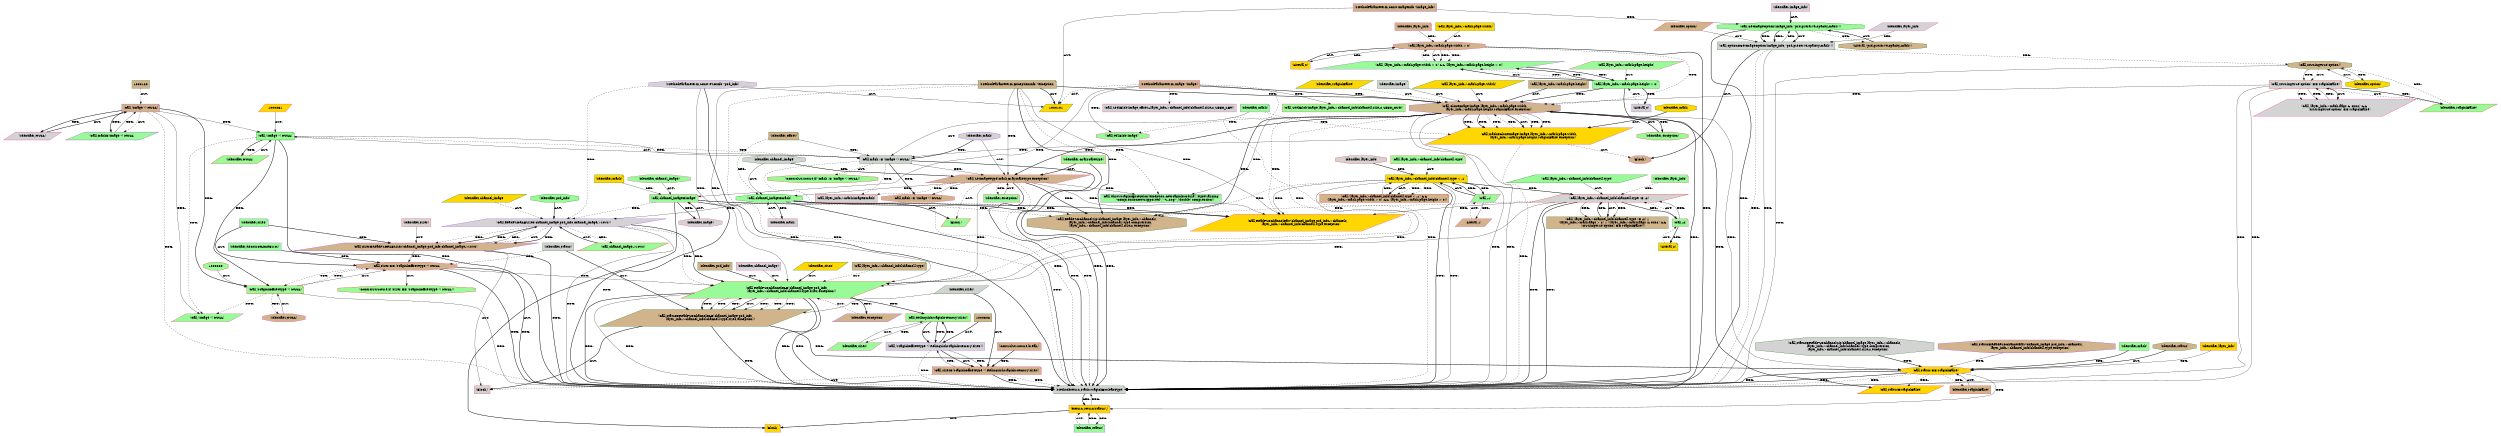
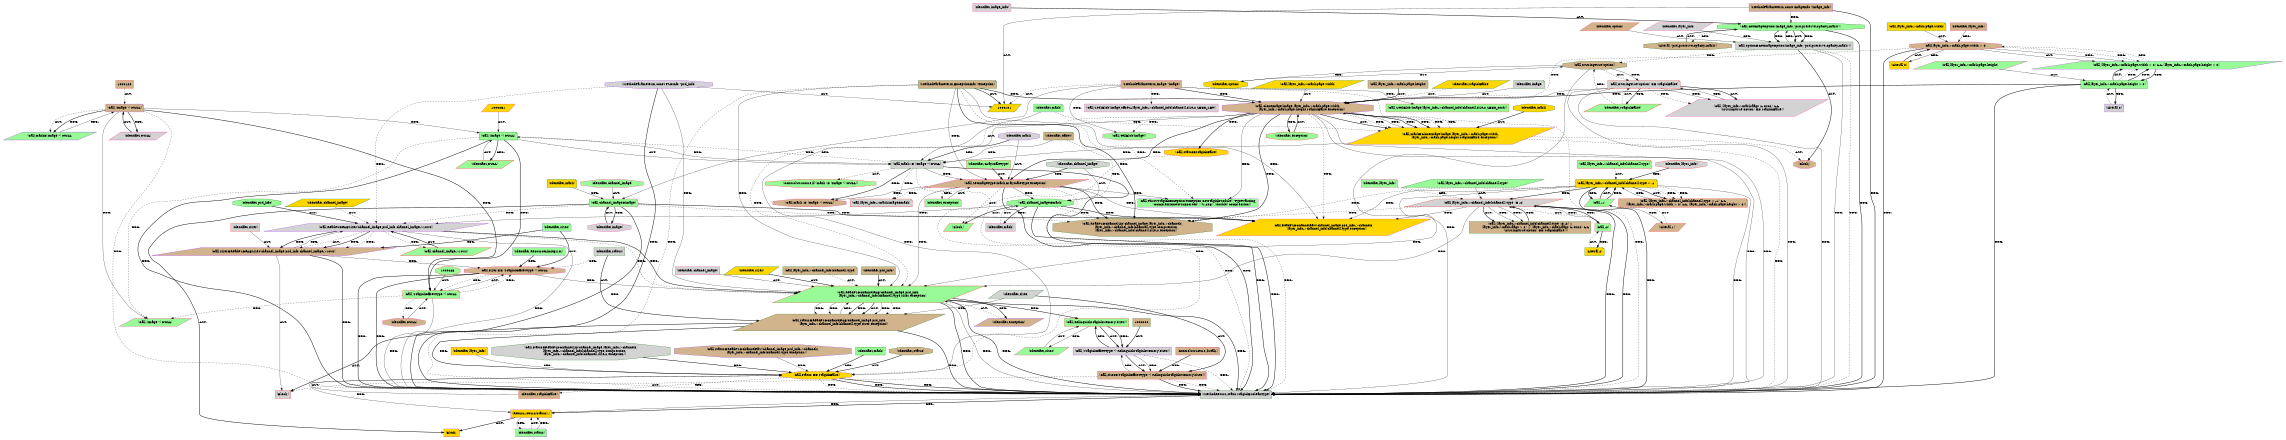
node "1000120": color darkgreen -> red
node "(Literal,1)": color deeppink -> red
edge "(Identifier,GrayscaleType)" -> "(MethodReturn,static MagickBooleanType)": now "(MethodParameterIn,const ImageInfo *image_info)" -> "(MethodReturn,static MagickBooleanType)"
node "(ControlStructure,if (sizes == (MagickOffsetType *) NULL))": removed
edge "(Call,status == MagickFalse)" -> "(Call,status=MagickFalse)": reversed
node "(Call,status=MagickFalse)": shape parallelogram -> octagon
